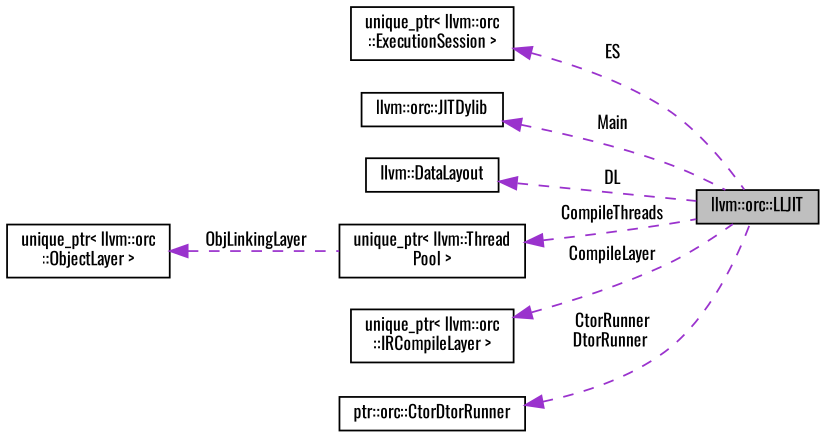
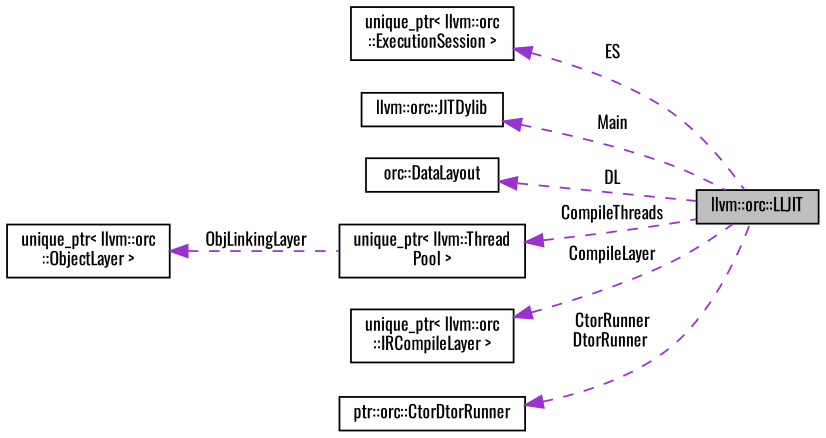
node "llvm::DataLayout": label "llvm::DataLayout" -> "orc::DataLayout"
